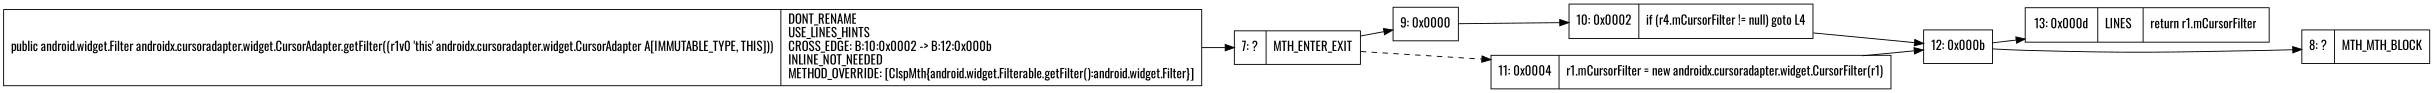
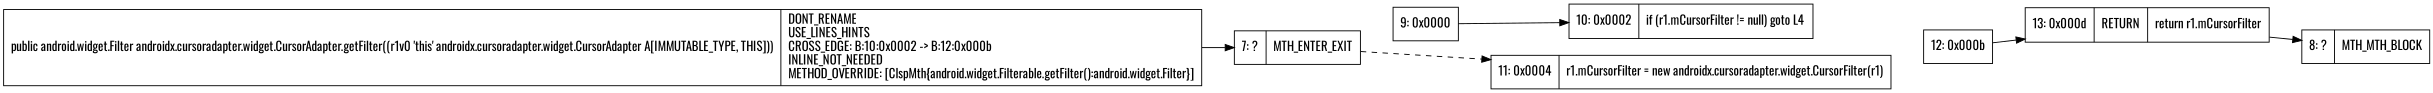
node "10: 0x0002": text "if (r4.mCursorFilter != null) goto L4" -> "if (r1.mCursorFilter != null) goto L4"
node "13: 0x000d": text "LINES" -> "RETURN"
edge "7: ?" -> "9: 0x0000": removed
edge "10: 0x0002" -> "12: 0x000b": removed
edge "12: 0x000b" -> "8: ?": now "13: 0x000d" -> "8: ?"
edge "11: 0x0004" -> "12: 0x000b": removed
